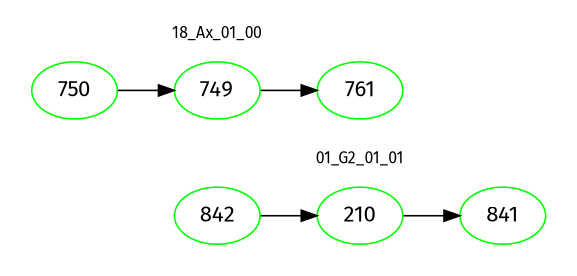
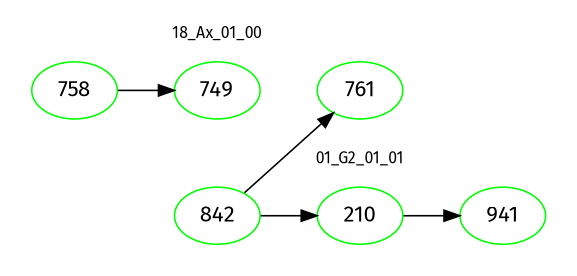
node "750": label "750" -> "758"
edge "749" -> "761": now "842" -> "761"
node "841": label "841" -> "941"
